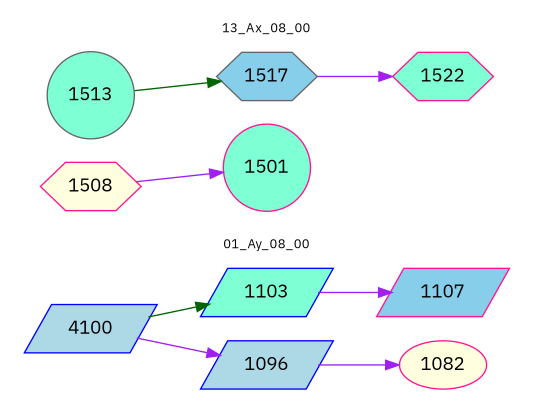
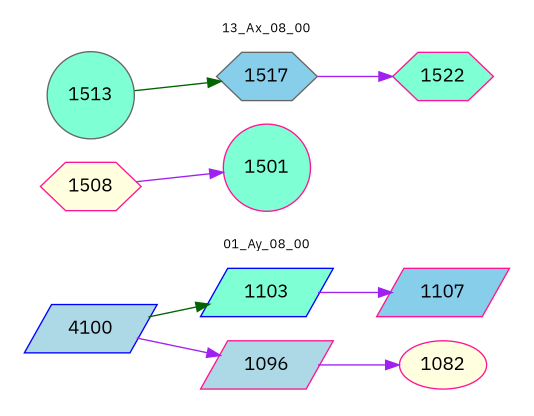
node "1096": color blue -> deeppink
